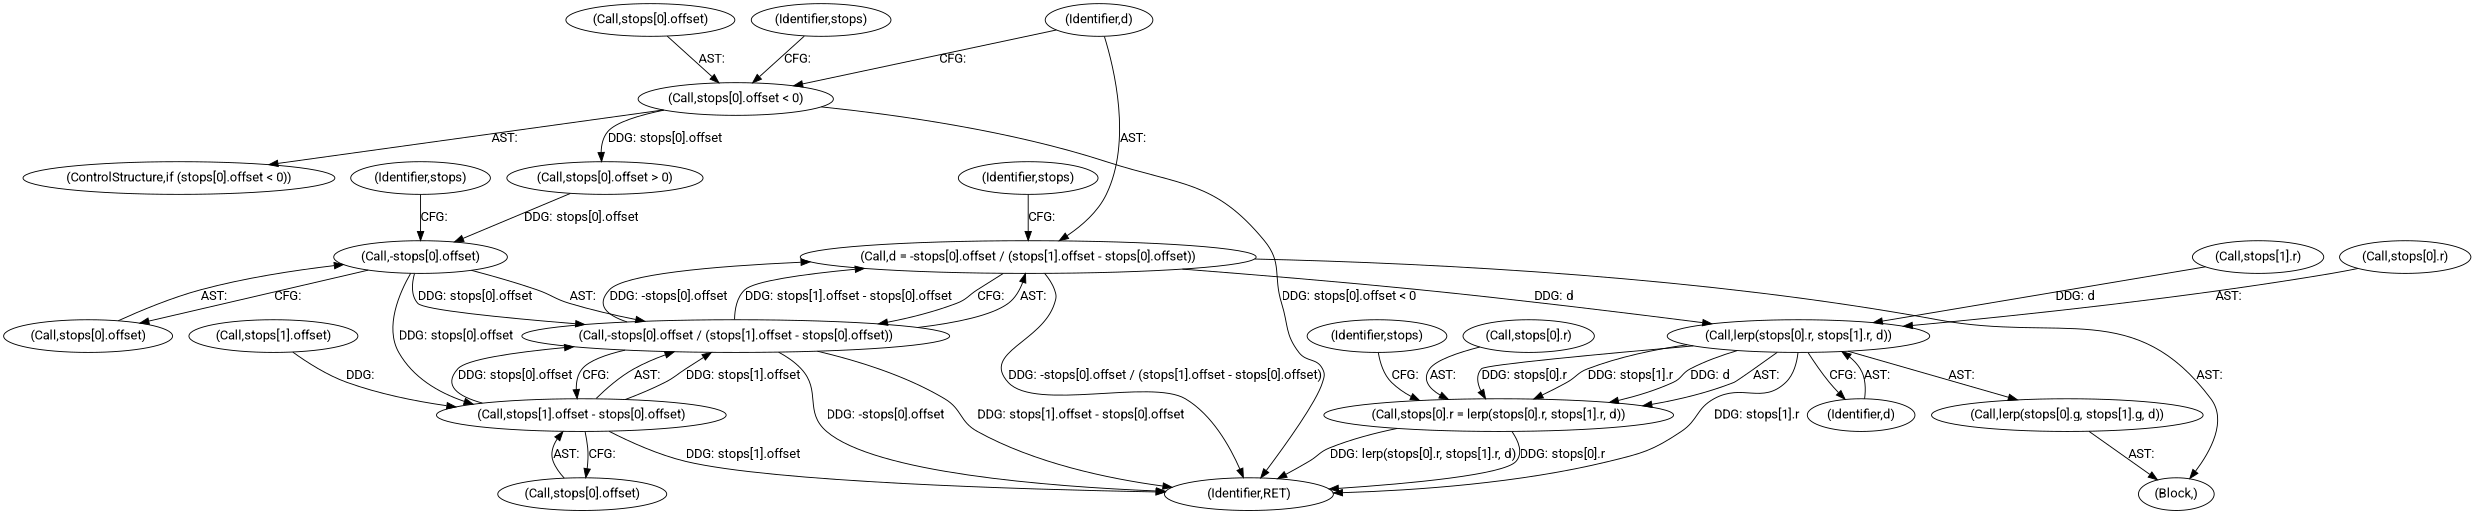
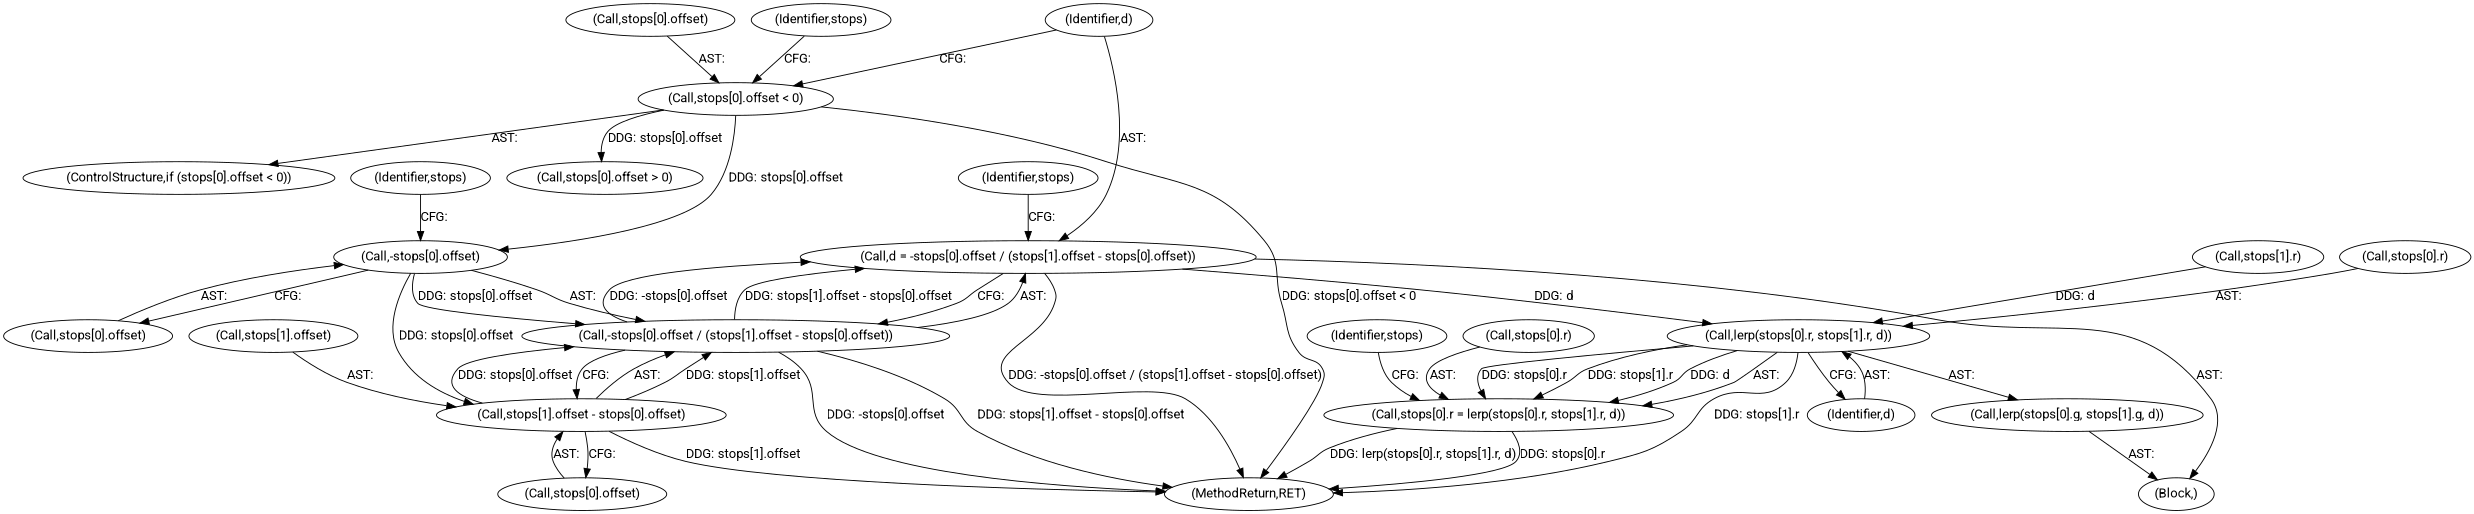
edge "(Call,stops[0].offset > 0)" -> "(Call,-stops[0].offset)": now "(Call,stops[0].offset < 0)" -> "(Call,-stops[0].offset)"
edge "(Call,stops[1].offset)" -> "(Call,stops[1].offset - stops[0].offset)": label "DDG: " -> "AST: "
node "(Identifier,RET)": label "(Identifier,RET)" -> "(MethodReturn,RET)"
